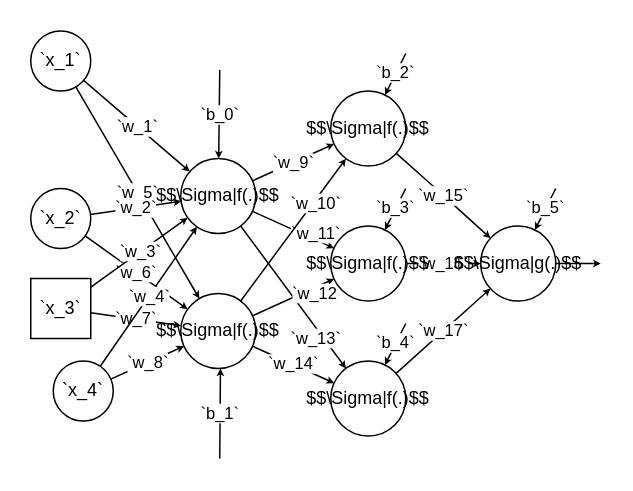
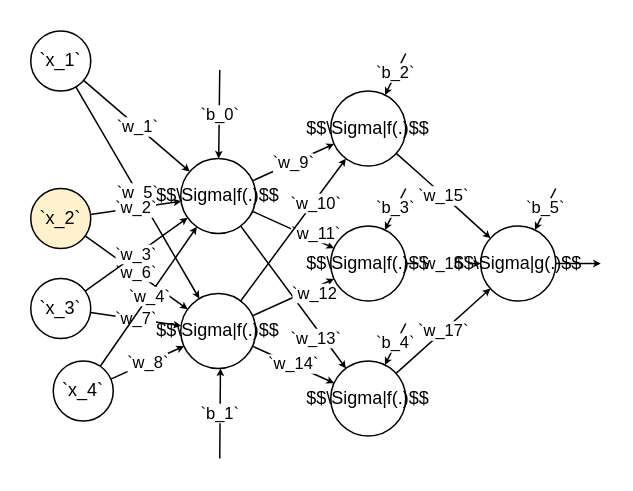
node "`x_2`": fillcolor #ffffff -> #fff2cc
node "`x_3`": shape rectangle -> ellipse
